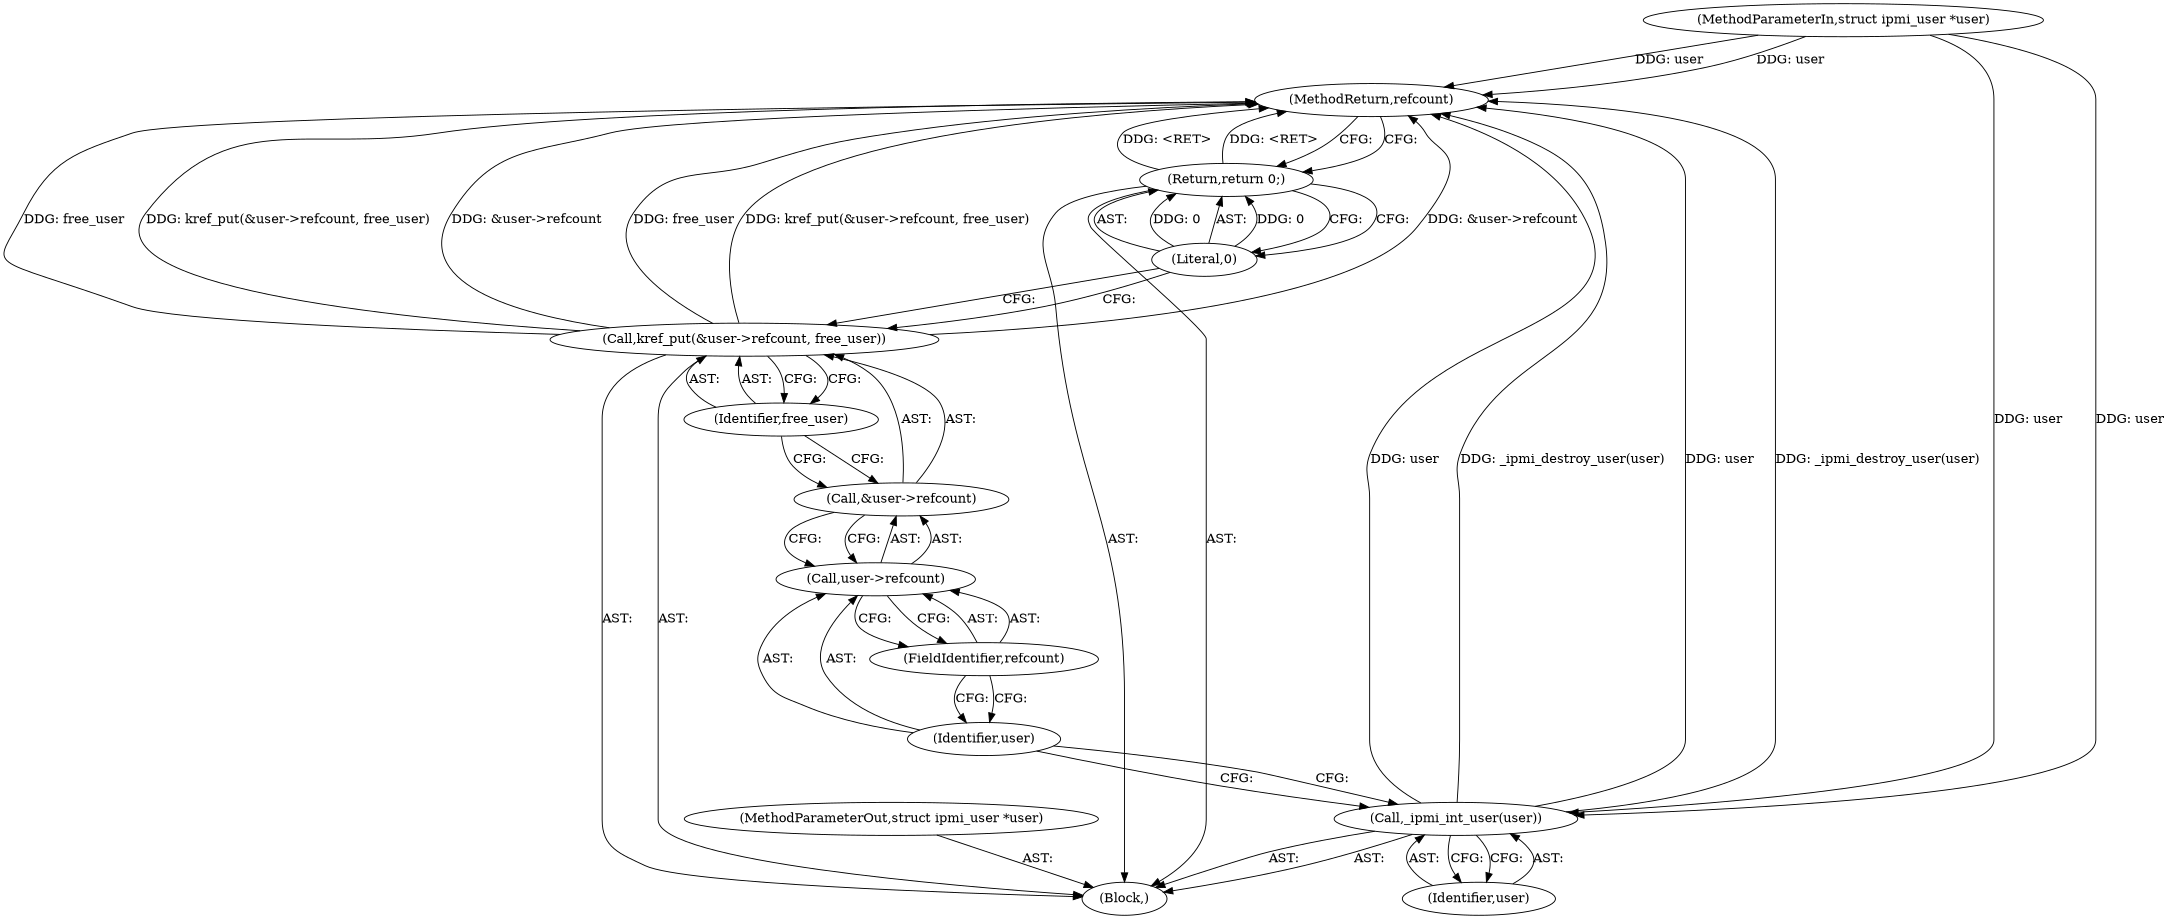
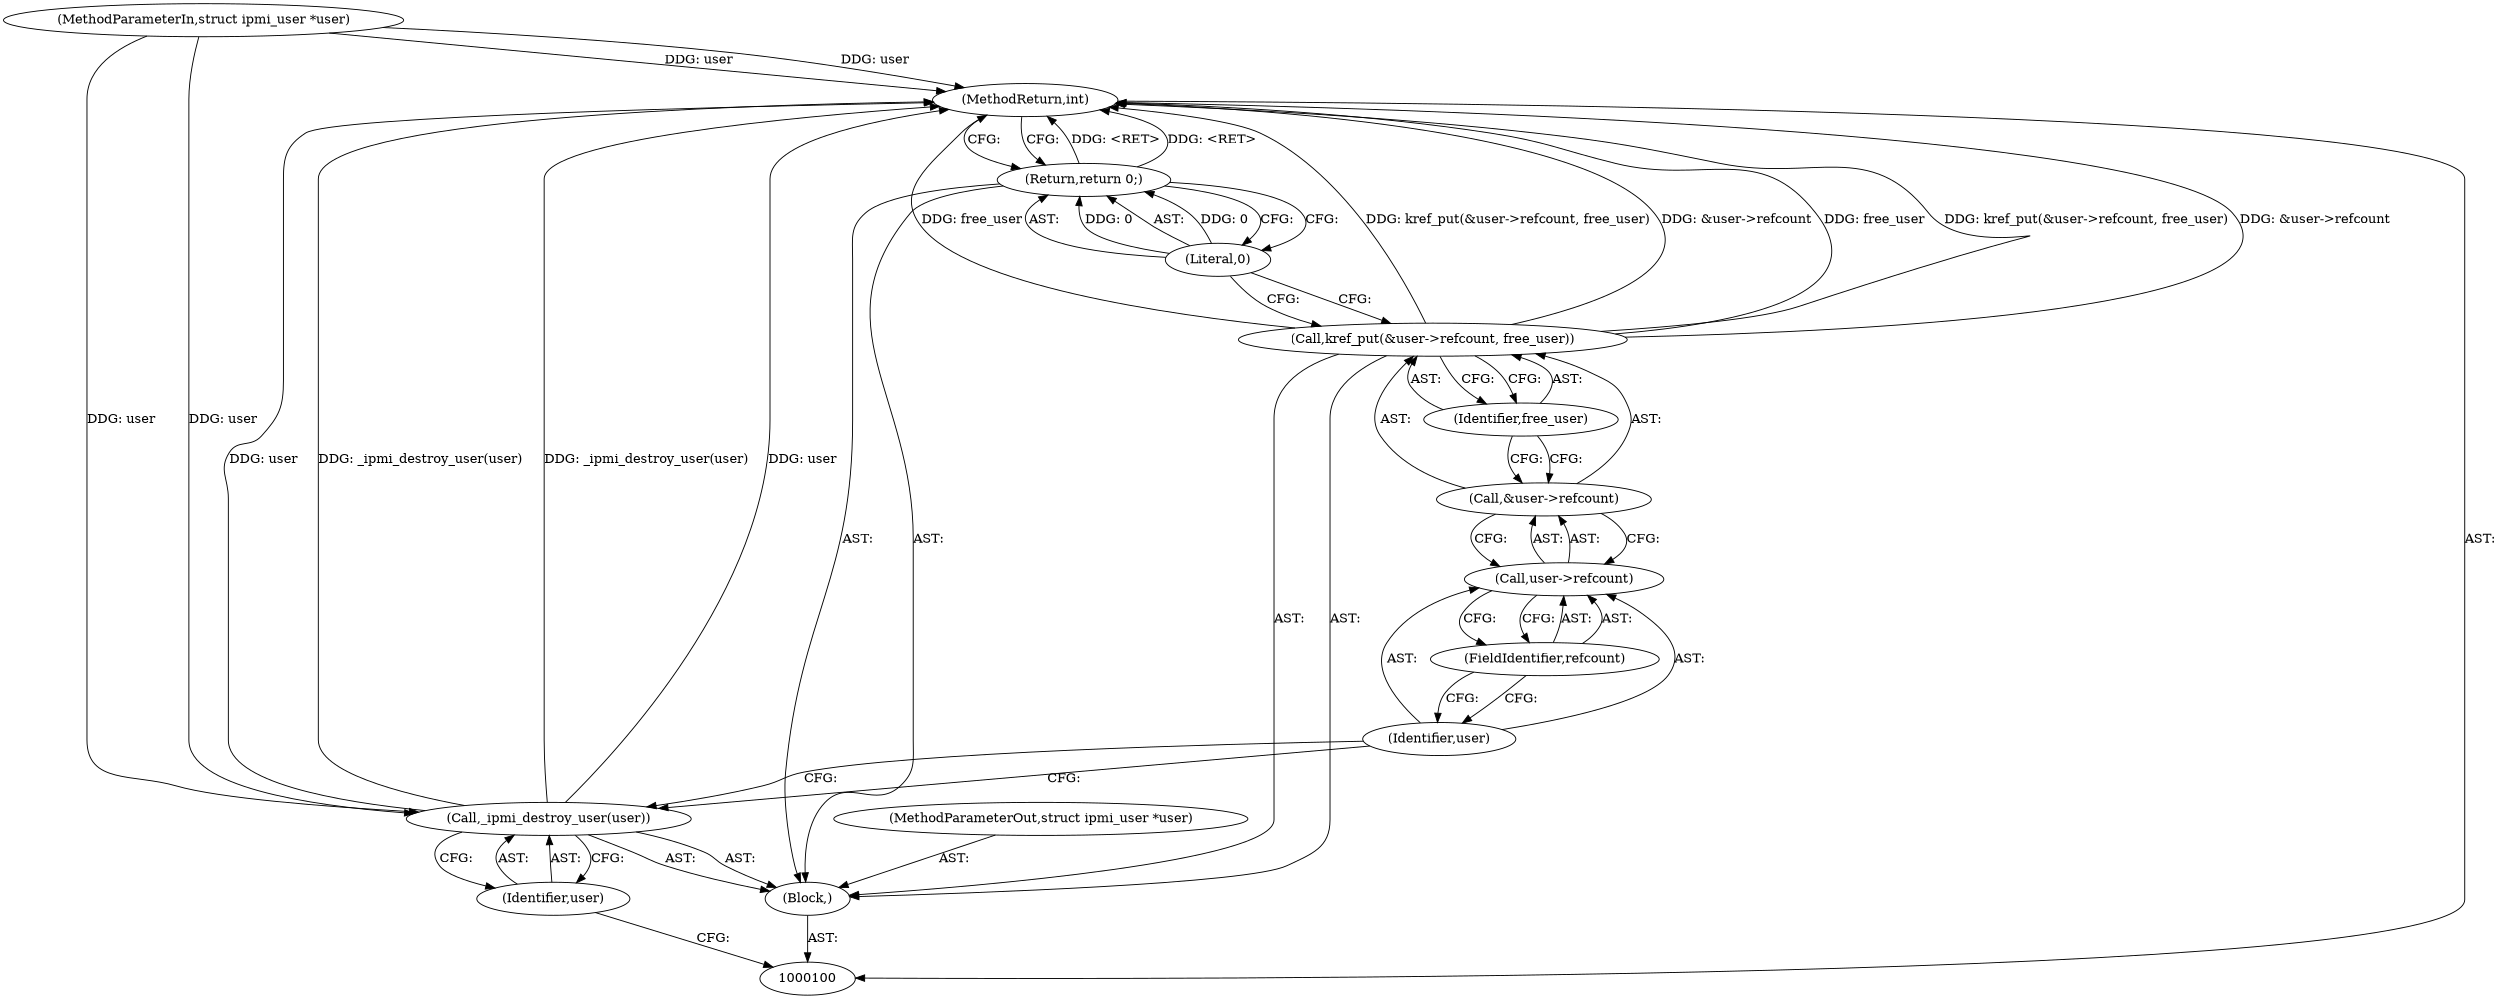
node "(MethodReturn,refcount)": label "(MethodReturn,refcount)" -> "(MethodReturn,int)"
node "(Call,_ipmi_int_user(user))": label "(Call,_ipmi_int_user(user))" -> "(Call,_ipmi_destroy_user(user))"
node "1000100": added
